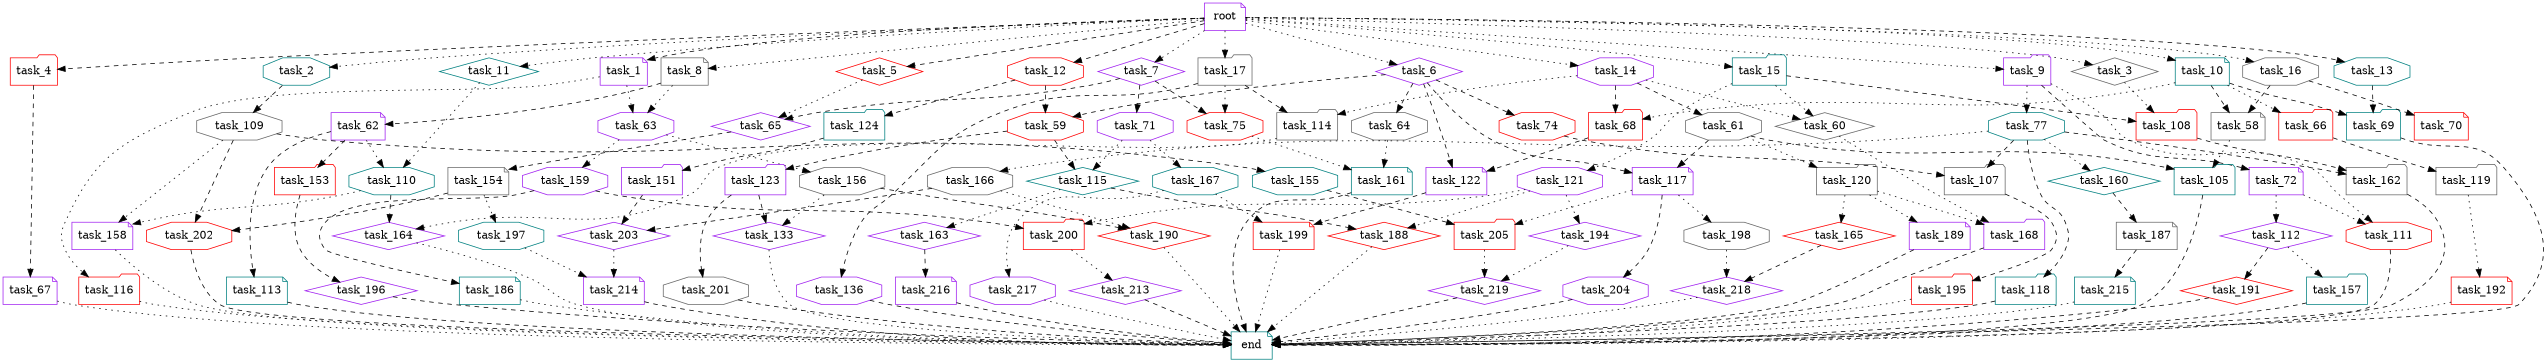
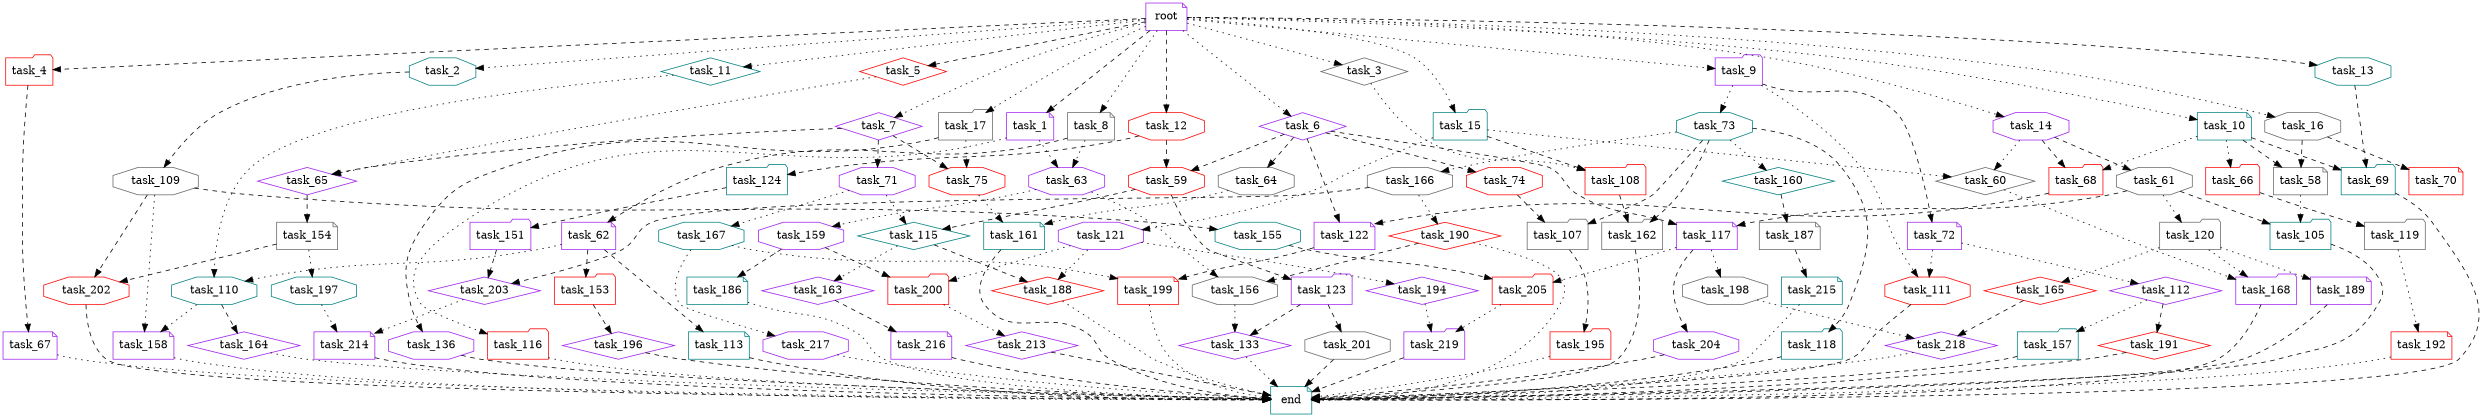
node "task_114": removed
node "task_77": label "task_77" -> "task_73"
edge "task_156" -> "task_190": reversed
node "task_219": shape diamond -> folder
